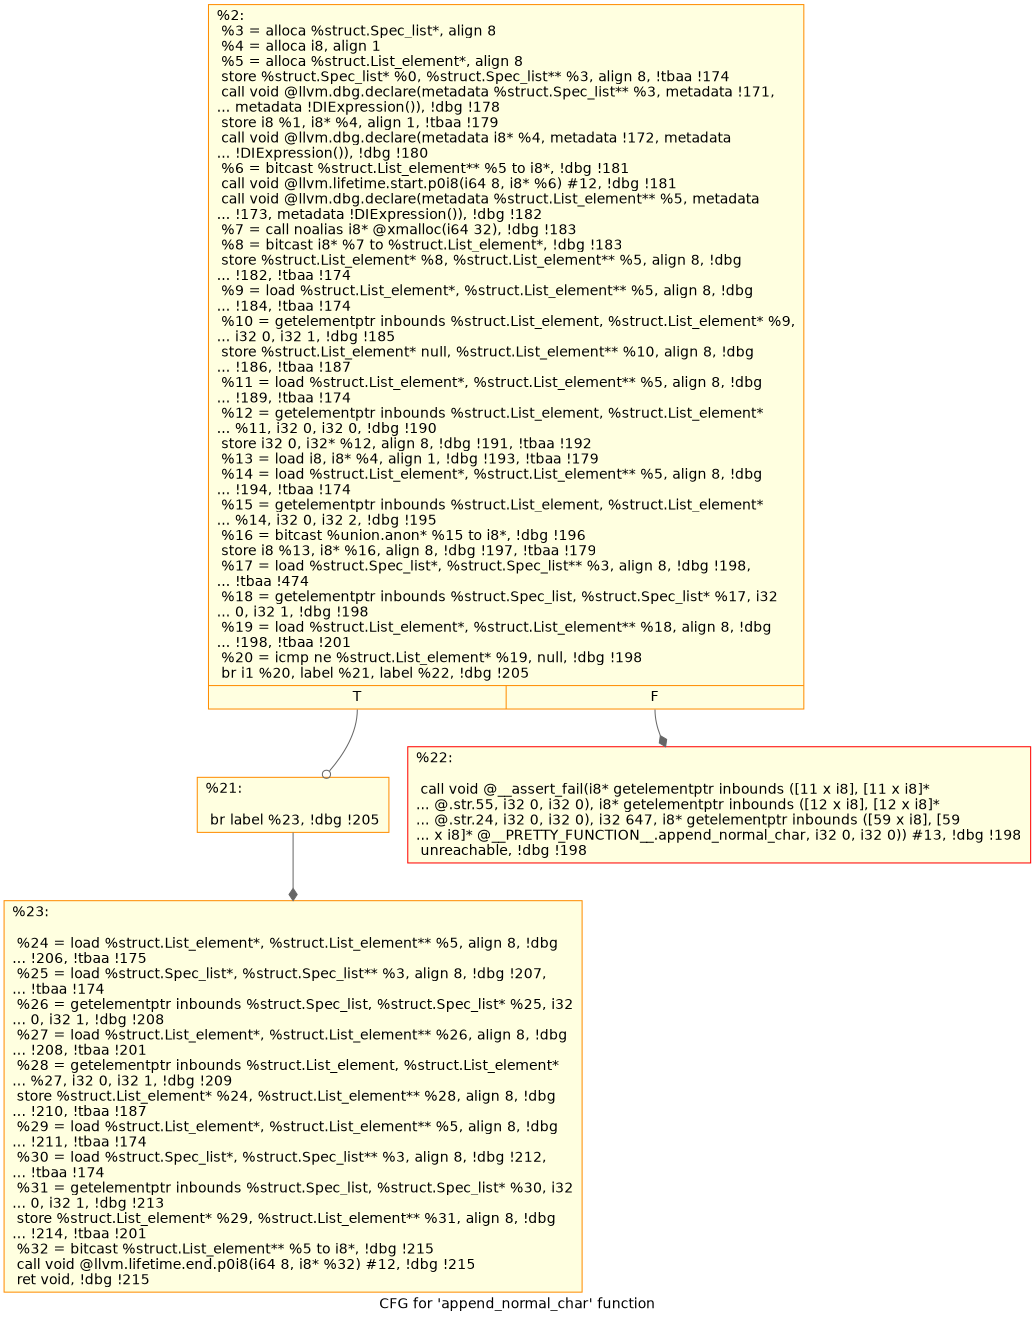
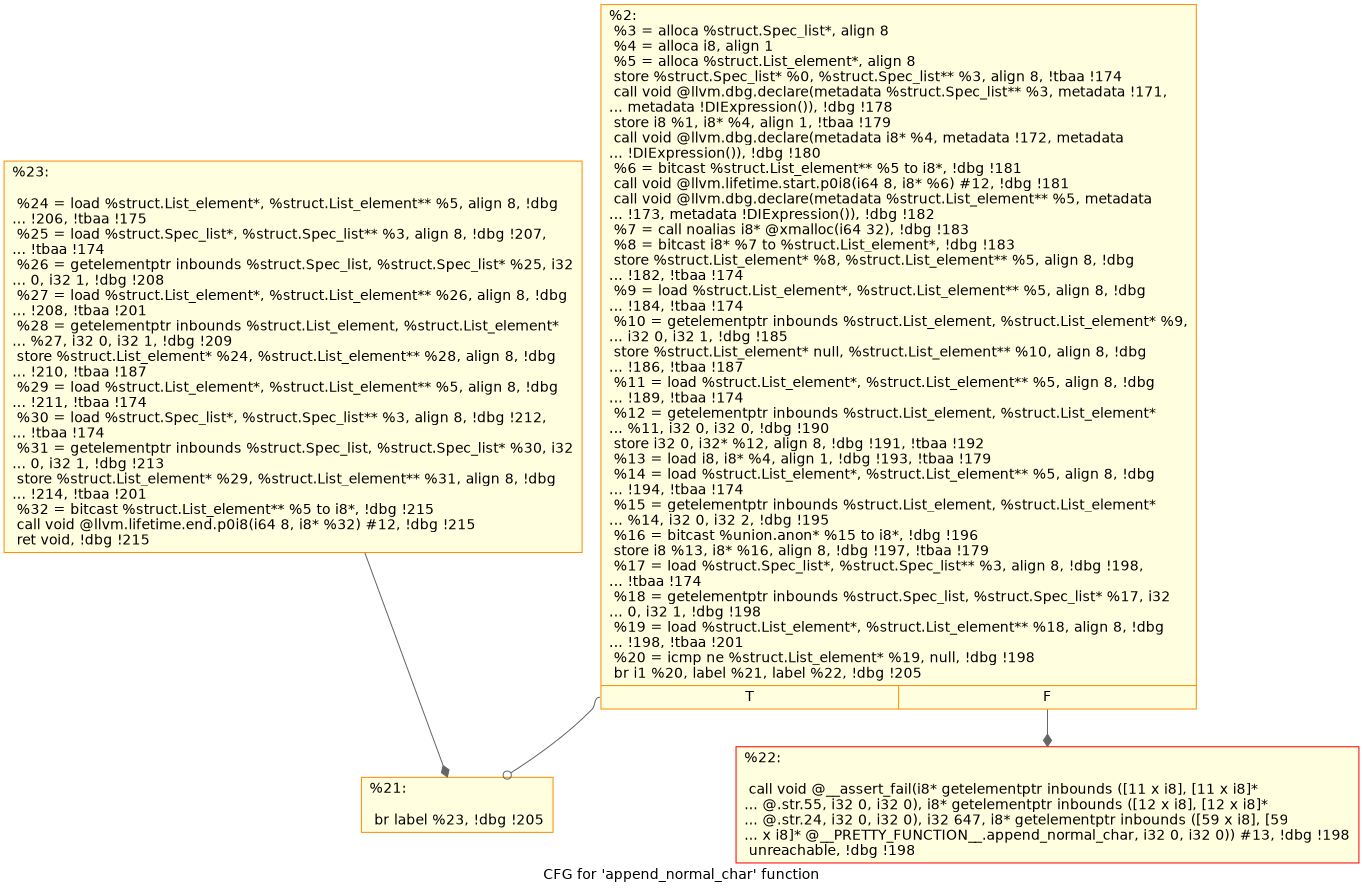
node "%2:": text "... !tbaa !474" -> "... !tbaa !174"
edge "%21:" -> "%23:": reversed
